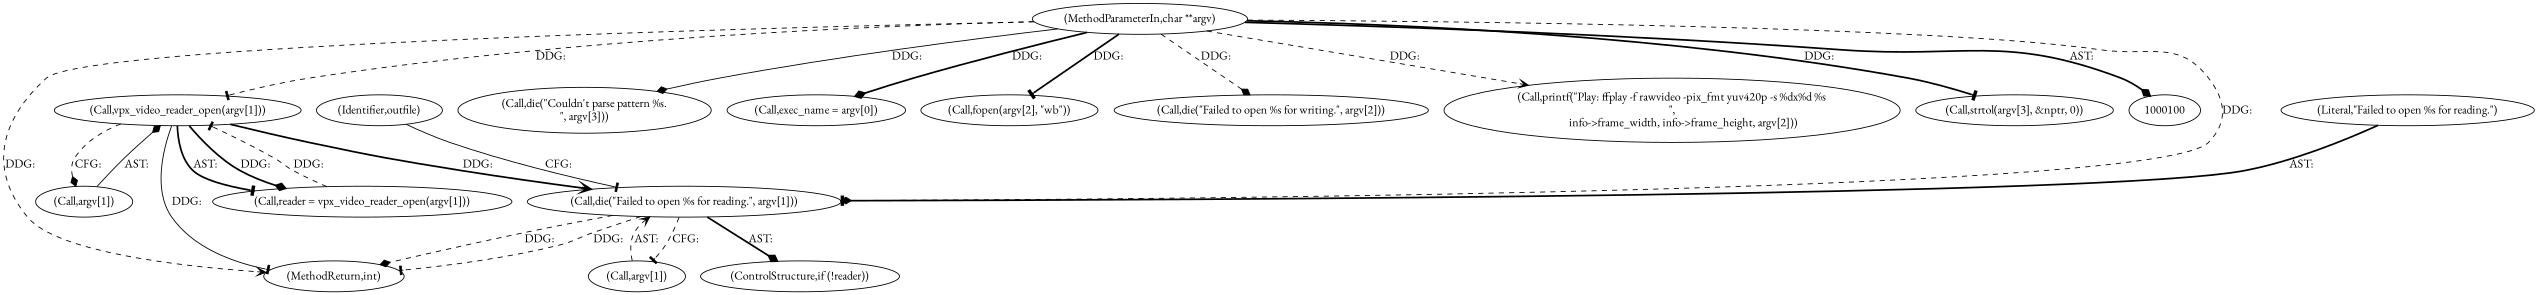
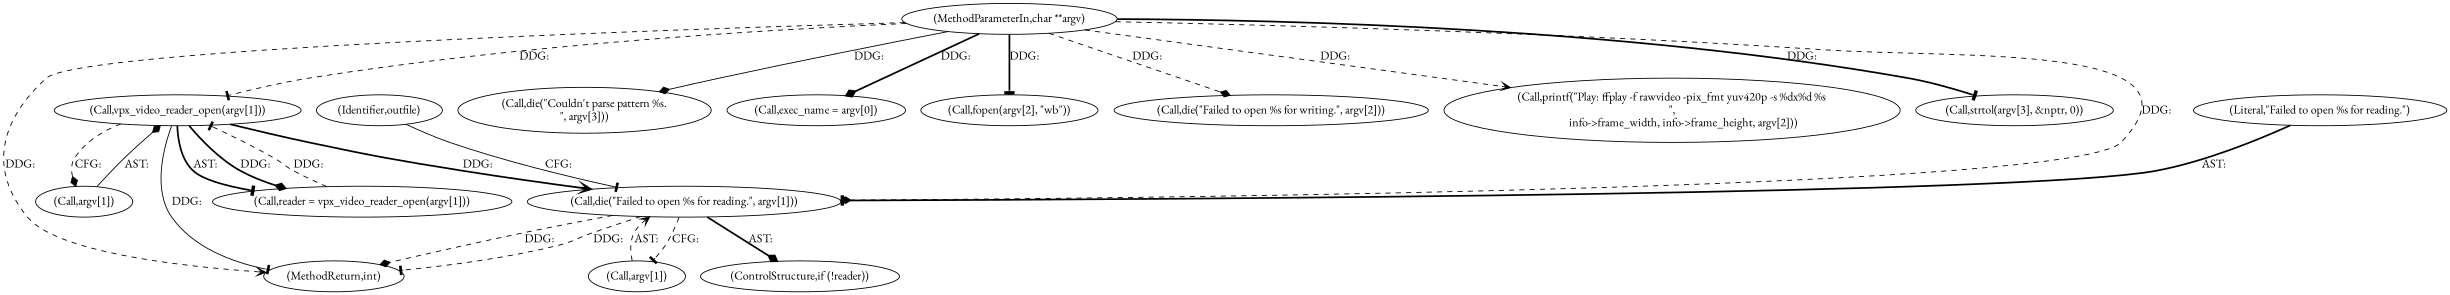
node "1000100": removed
